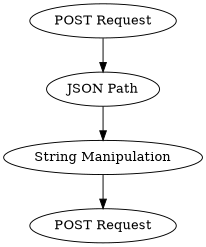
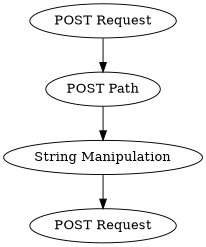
node "JSON Path": label "JSON Path" -> "POST Path"
